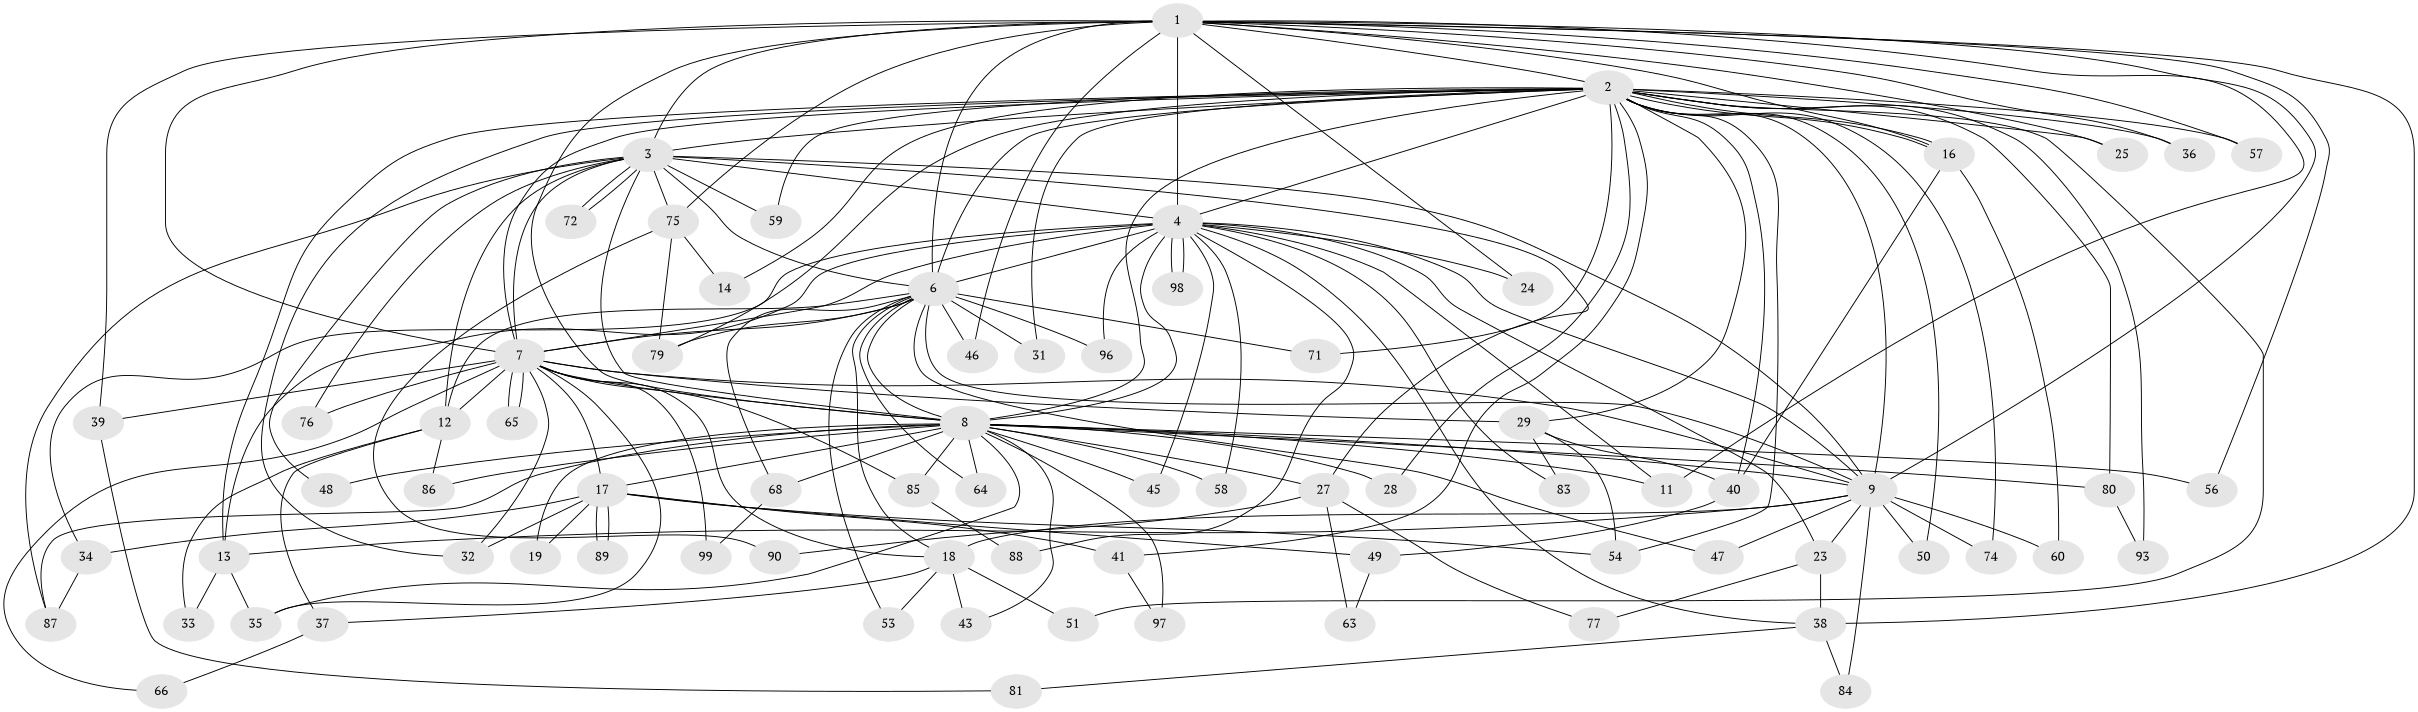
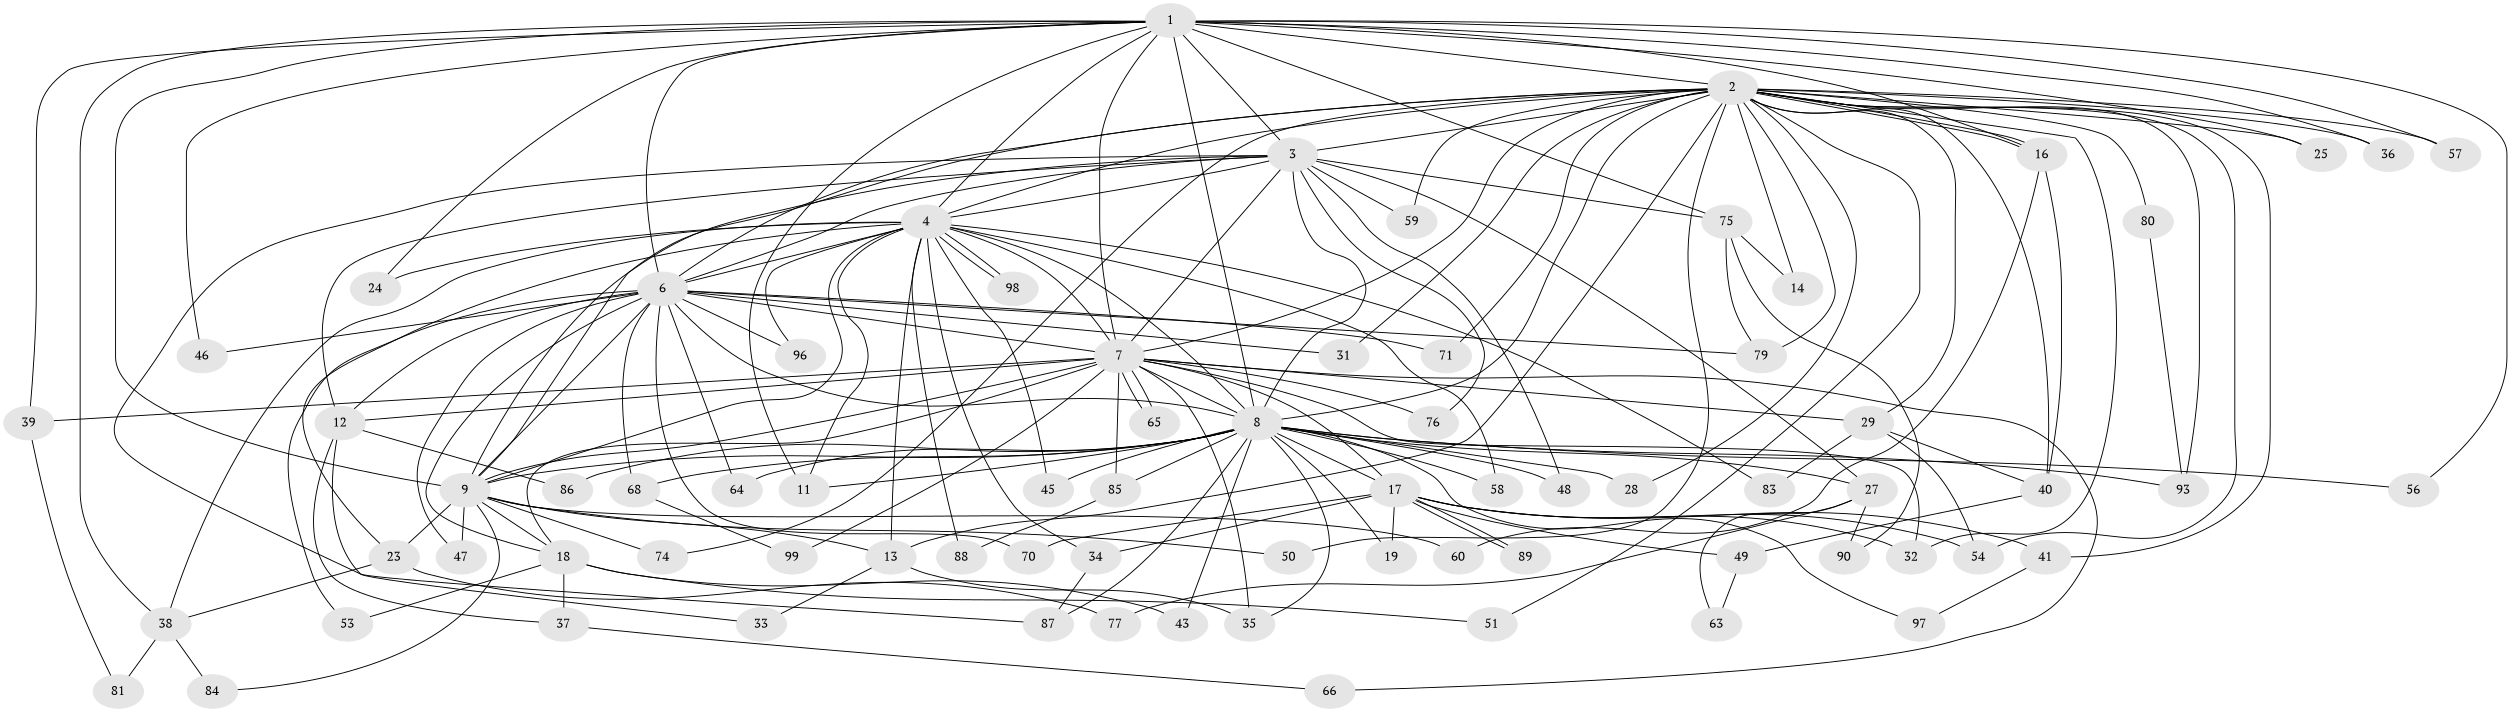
node "72": removed
edge "8" -- "80": now "8" -- "93"
node "70": added
